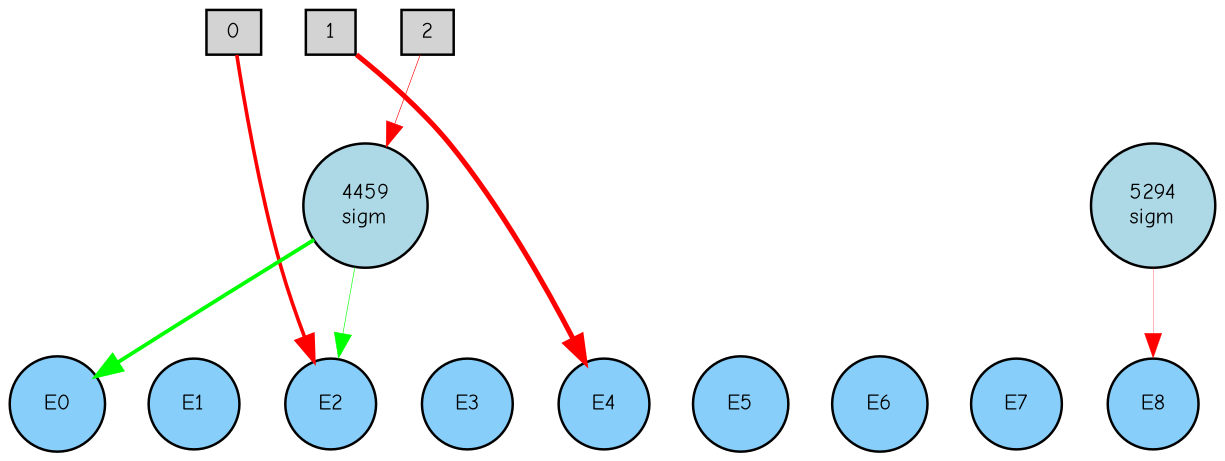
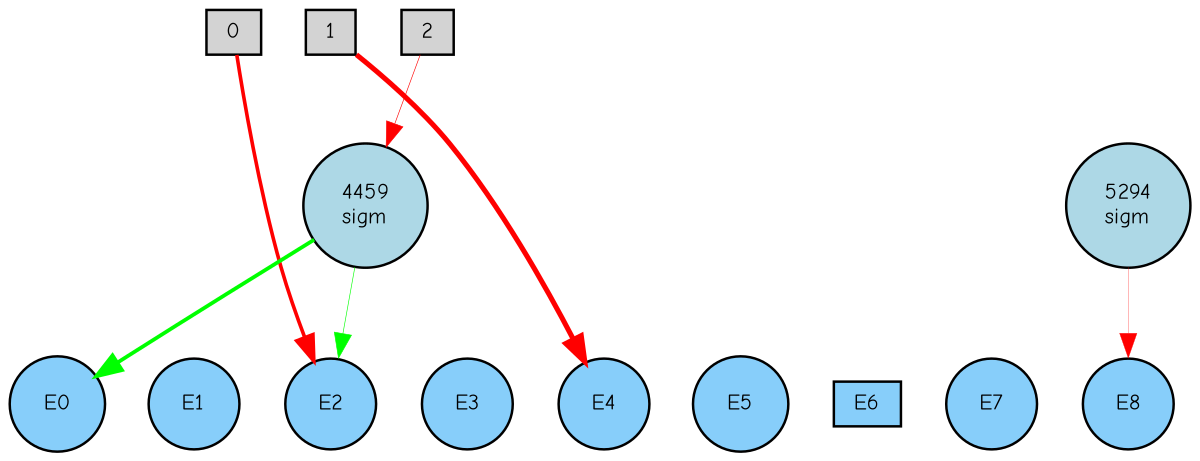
node "E6": shape circle -> box
